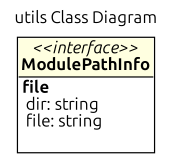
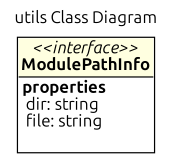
node "ModulePathInfo": text "file" -> "properties"
